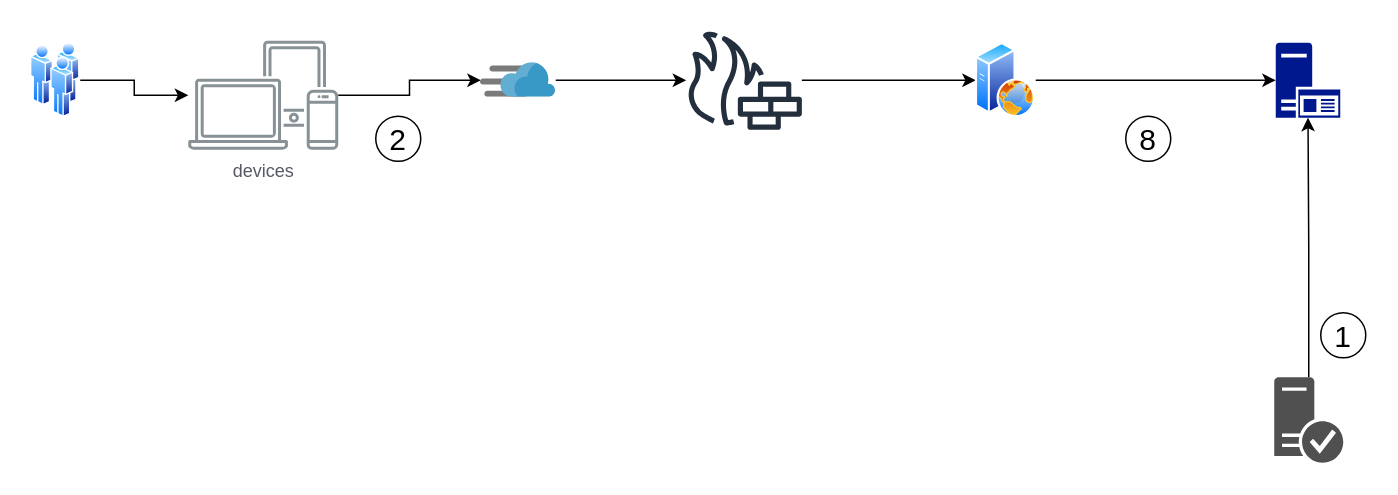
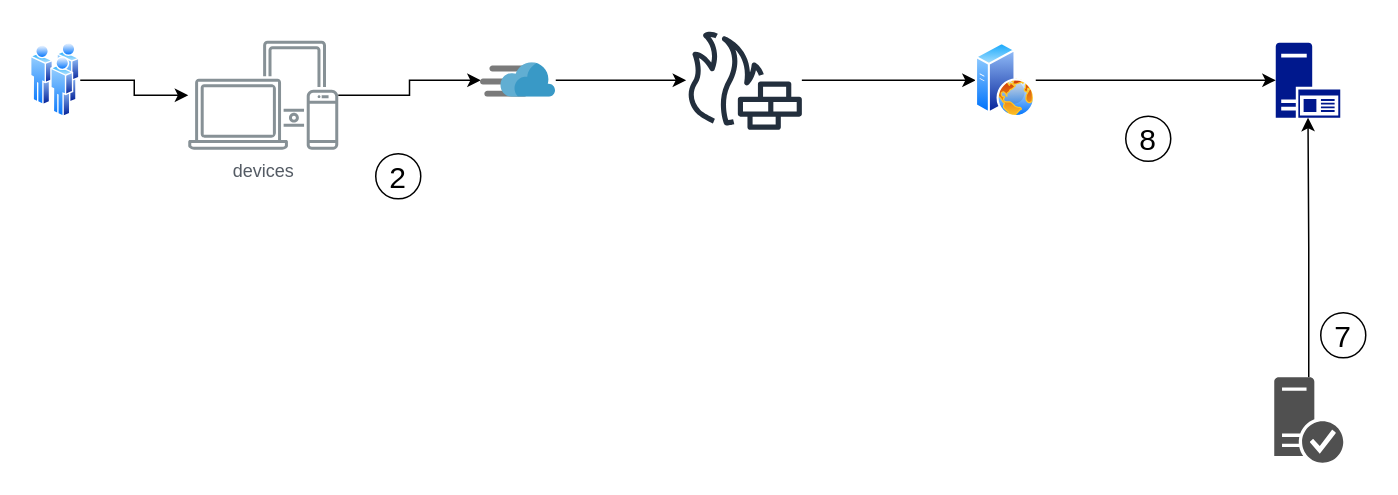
node "2": moved (398, 139) -> (398, 176)
node "1": label "1" -> "7"
